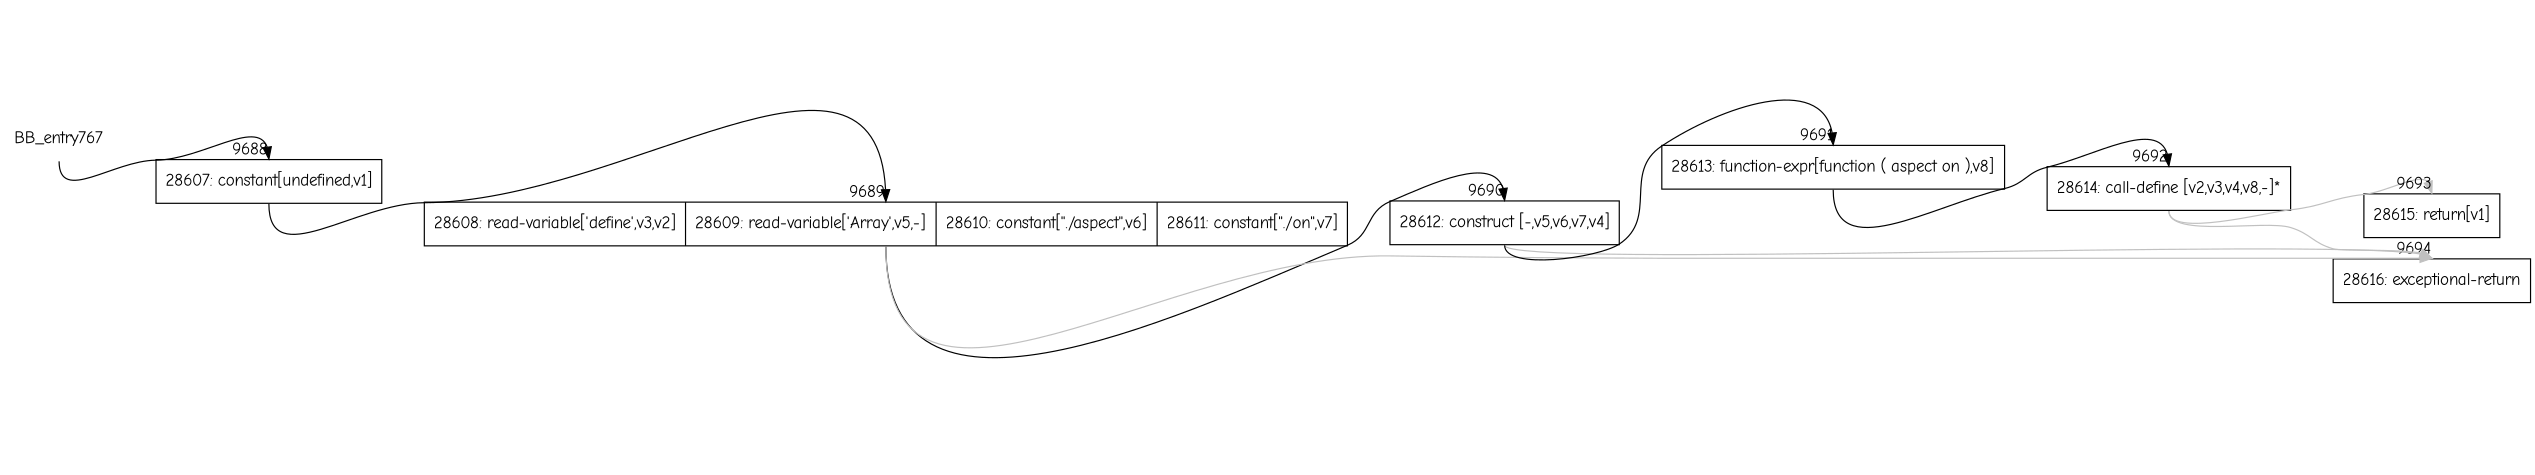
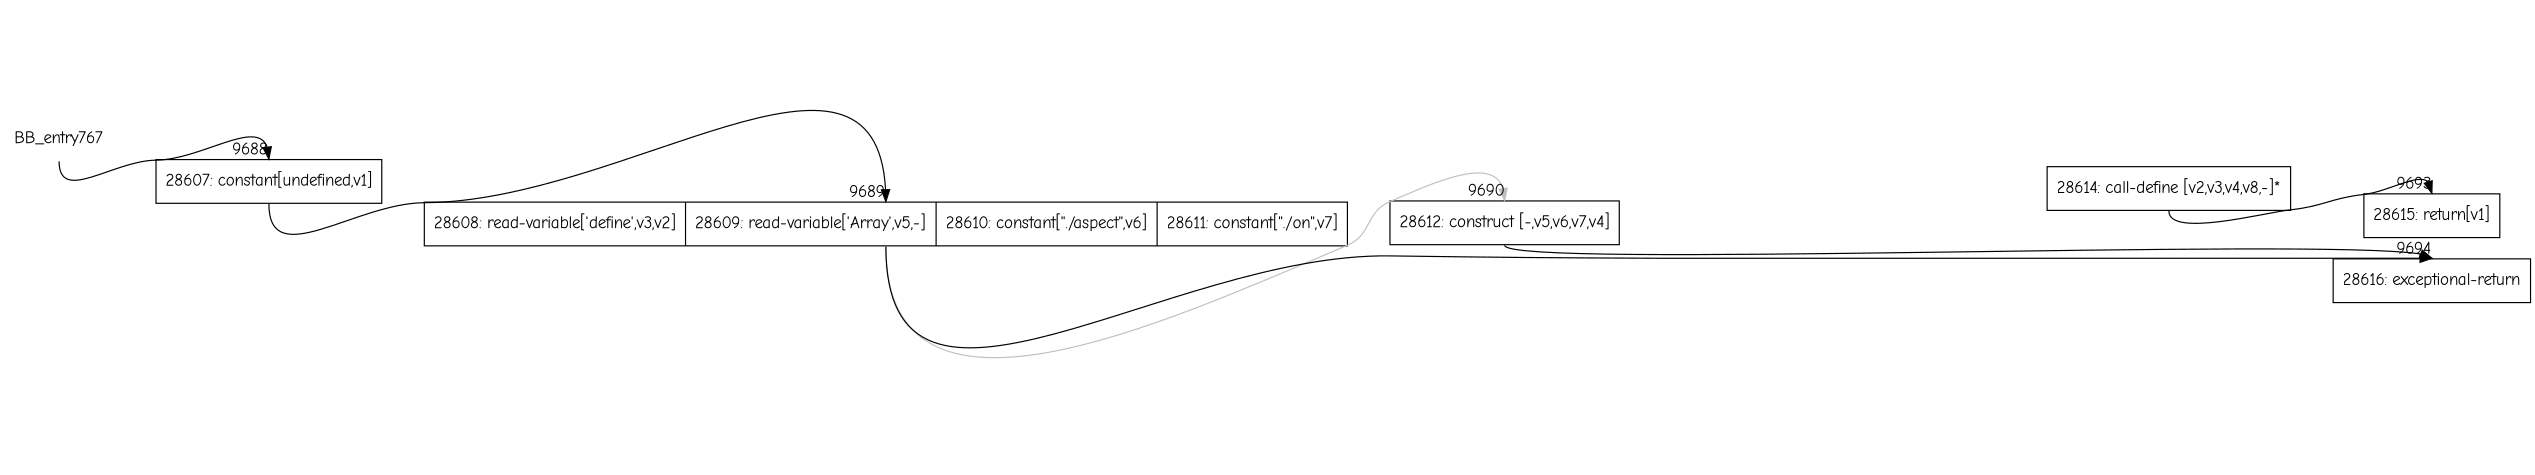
node "28613: function-expr[function ( aspect on ),v8]": removed
edge "28614: call-define [v2,v3,v4,v8,-]*" -> "28615: return[v1]": color gray -> black
edge "28614: call-define [v2,v3,v4,v8,-]*" -> "28616: exceptional-return": removed
edge "28612: construct [-,v5,v6,v7,v4]" -> "28616: exceptional-return": color gray -> black
edge "28608: read-variable['define',v3,v2]" -> "28616: exceptional-return": color gray -> black
edge "28608: read-variable['define',v3,v2]" -> "28612: construct [-,v5,v6,v7,v4]": color black -> gray
